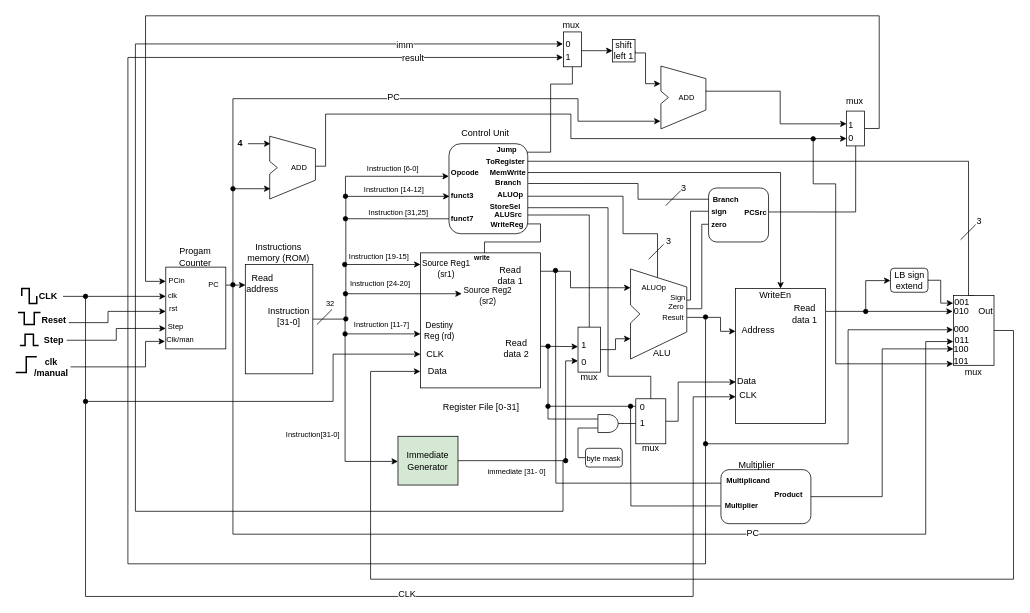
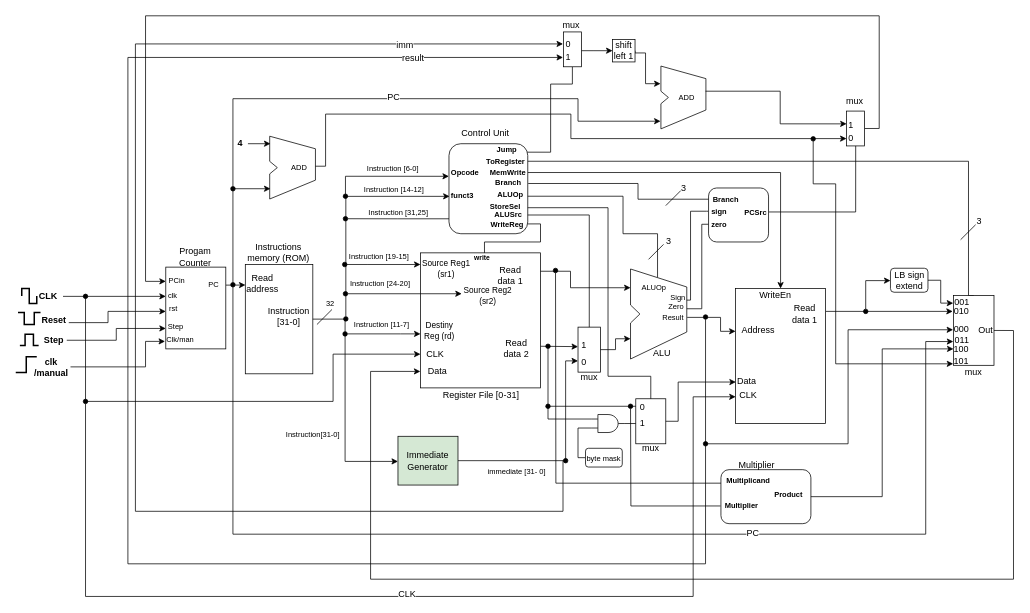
node "funct7": removed
node "Out": moved (983, 308) -> (983, 327)
node "Register File [0-31]": moved (481, 407) -> (481, 395)
